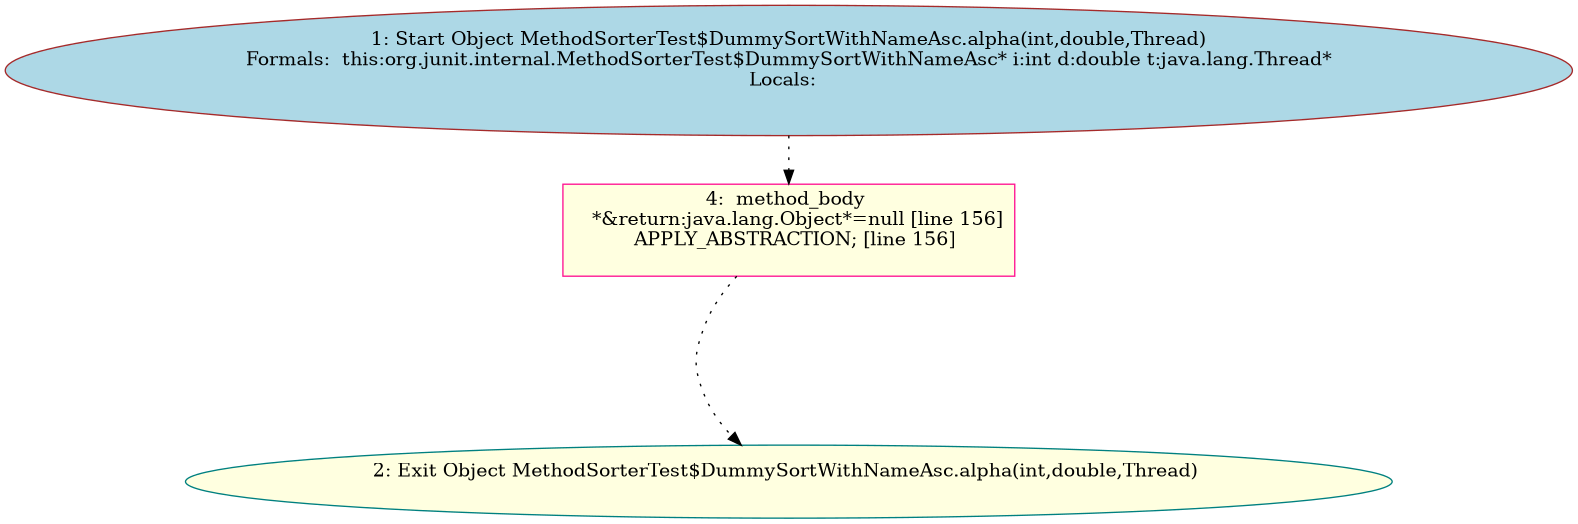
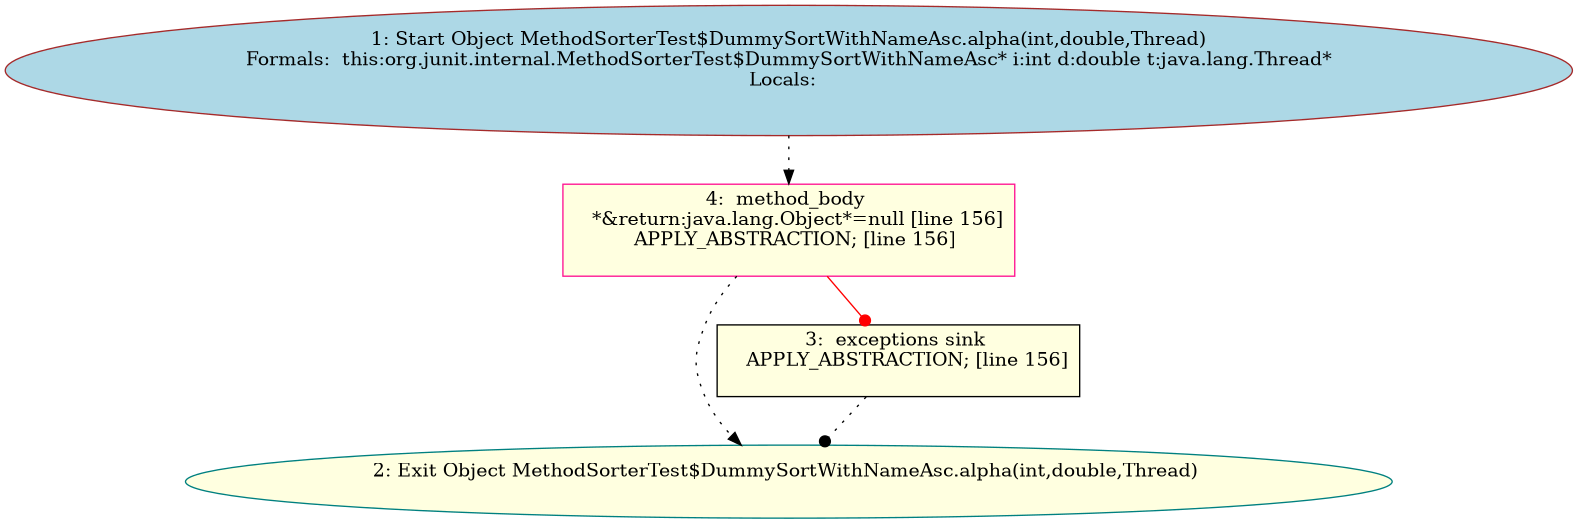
node "3:  exceptions sink APPLY_ABSTRACTION; [line 156]": added
